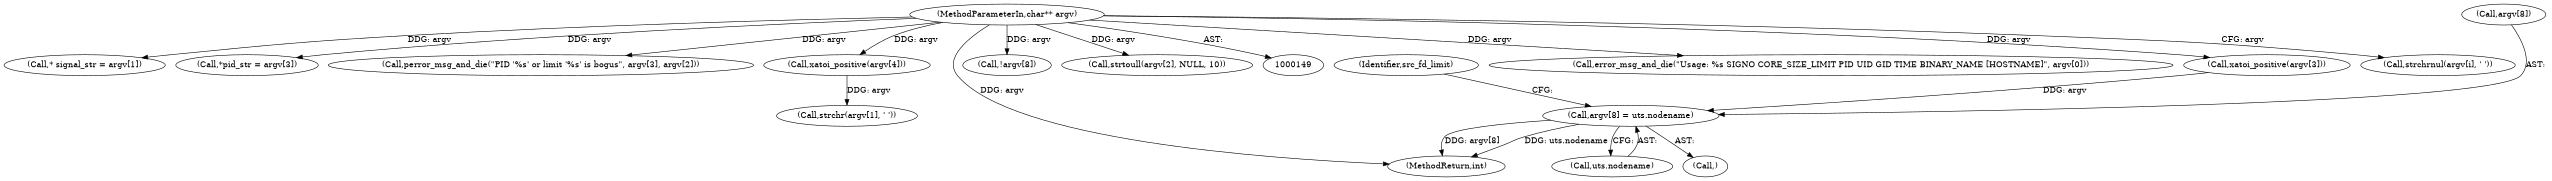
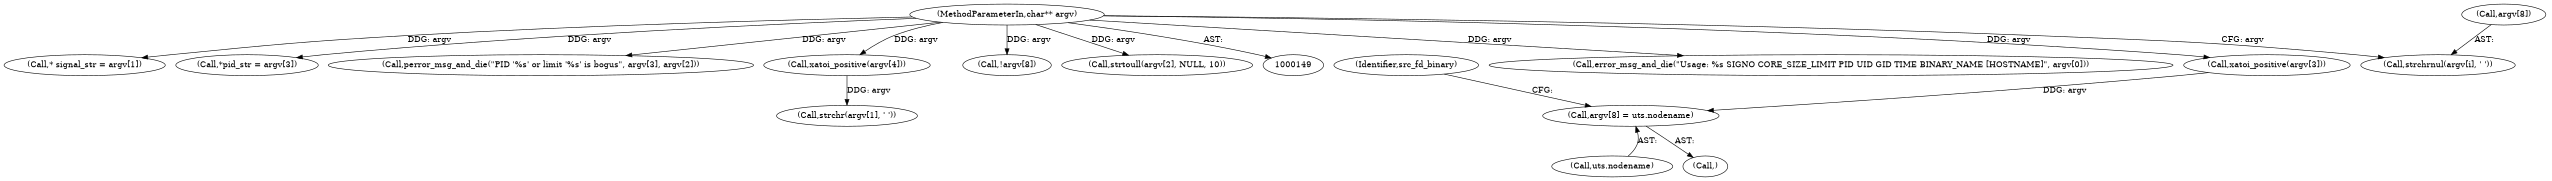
node "(Identifier,src_fd_limit)": label "(Identifier,src_fd_limit)" -> "(Identifier,src_fd_binary)"
edge "(Call,argv[8])" -> "(Call,argv[8] = uts.nodename)": now "(Call,argv[8])" -> "(Call,strchrnul(argv[i], ' '))"
edge "(Call,argv[8] = uts.nodename)" -> "(Call,uts.nodename)": removed, label "CFG:"
node "(MethodReturn,int)": removed
